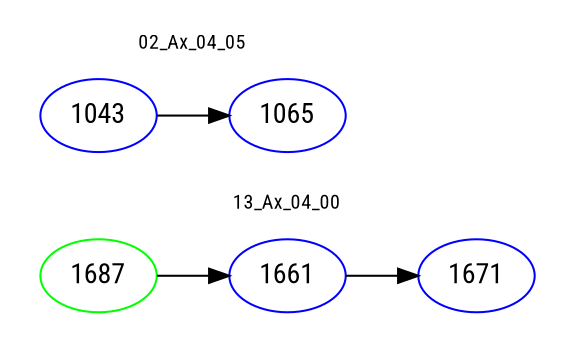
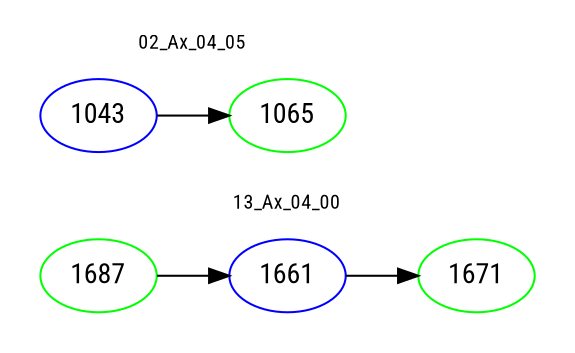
node "1065": color blue -> green
node "1671": color blue -> green
